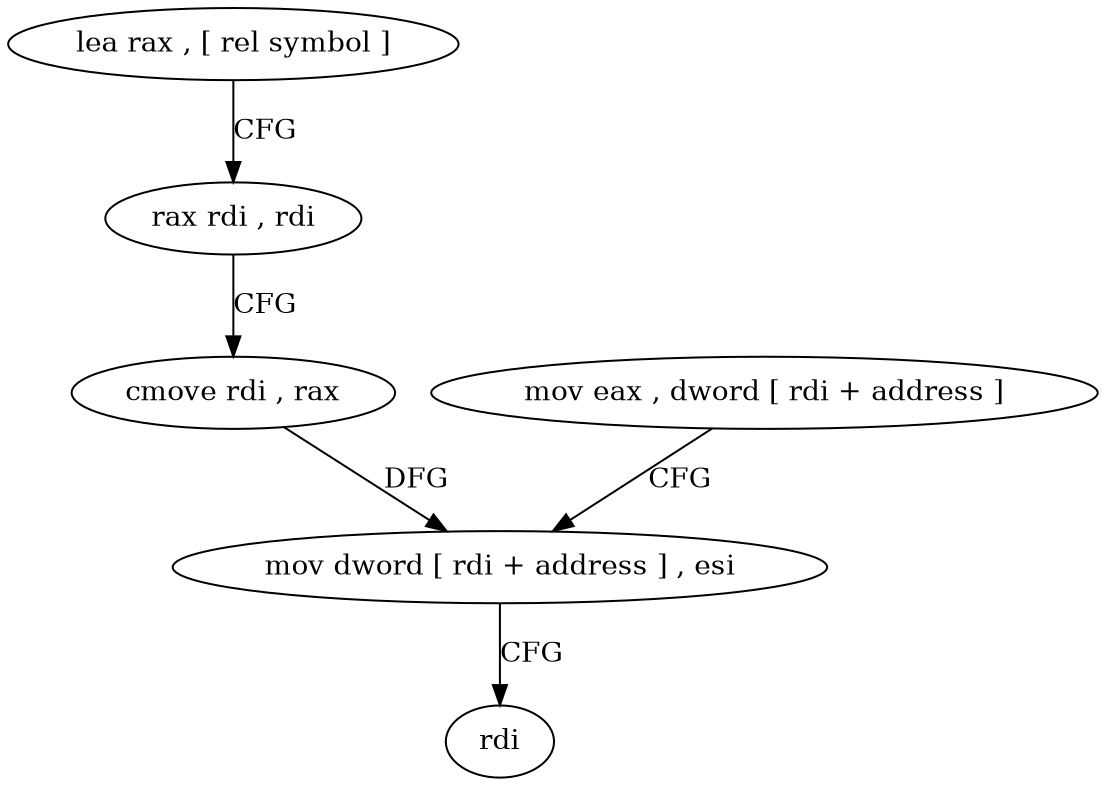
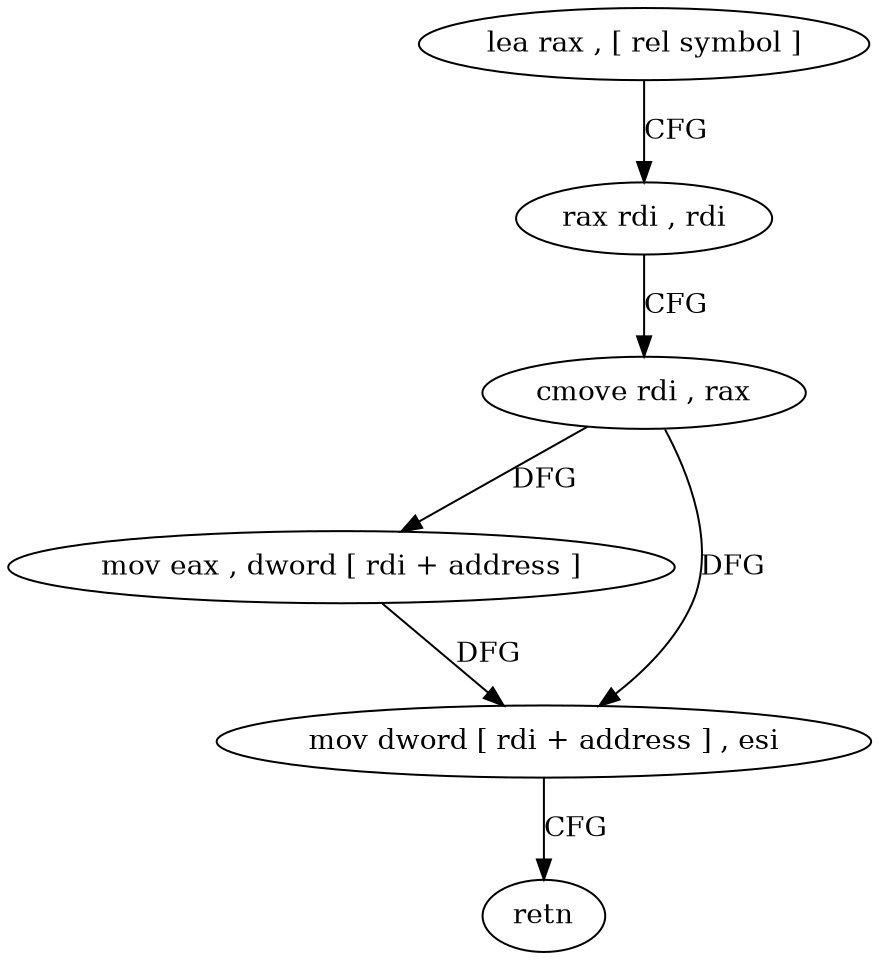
edge "cmove rdi , rax" -> "mov eax , dword [ rdi + address ]": added, label "DFG"
edge "mov eax , dword [ rdi + address ]" -> "mov dword [ rdi + address ] , esi": label "CFG" -> "DFG"
node "rdi": label "rdi" -> "retn"
